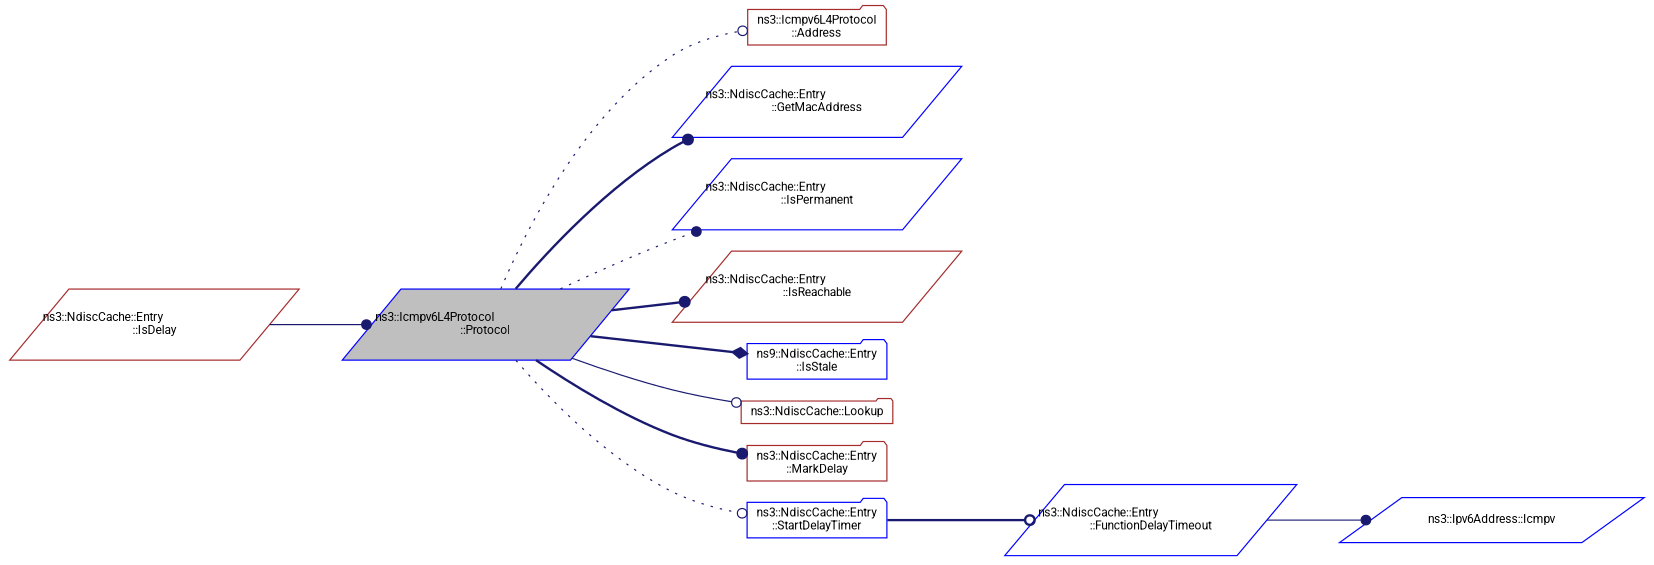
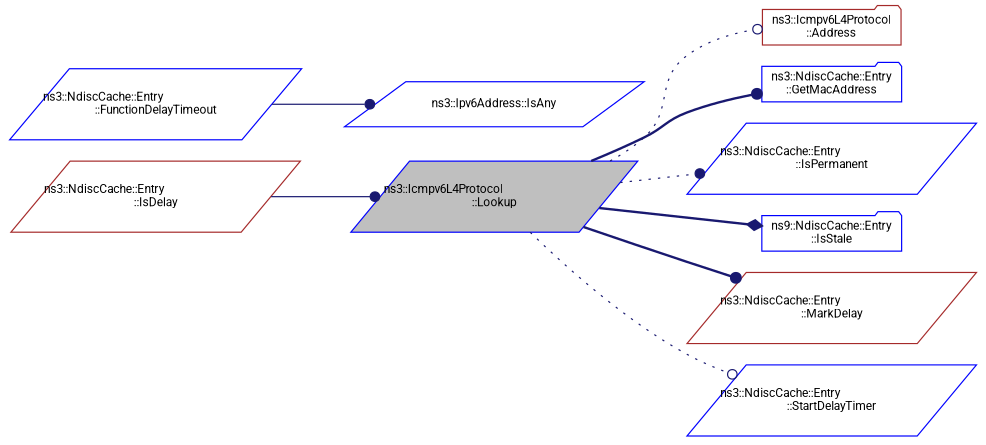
node "ns3::NdiscCache::Entry ::GetMacAddress": shape parallelogram -> folder
node "ns3::NdiscCache::Entry ::IsReachable": removed
node "ns3::Icmpv6L4Protocol ::Protocol": label "ns3::Icmpv6L4Protocol ::Protocol" -> "ns3::Icmpv6L4Protocol ::Lookup"
node "ns3::NdiscCache::Lookup": removed
node "ns3::NdiscCache::Entry ::MarkDelay": shape folder -> parallelogram
node "ns3::NdiscCache::Entry ::StartDelayTimer": shape folder -> parallelogram
edge "ns3::NdiscCache::Entry ::StartDelayTimer" -> "ns3::NdiscCache::Entry ::FunctionDelayTimeout": removed
node "ns3::Ipv6Address::Icmpv": label "ns3::Ipv6Address::Icmpv" -> "ns3::Ipv6Address::IsAny"
